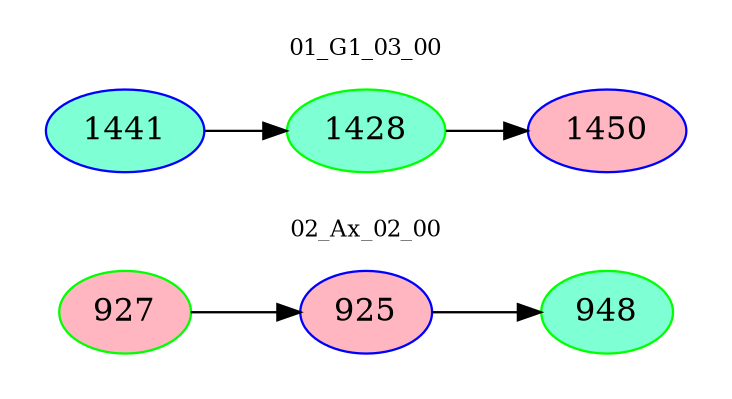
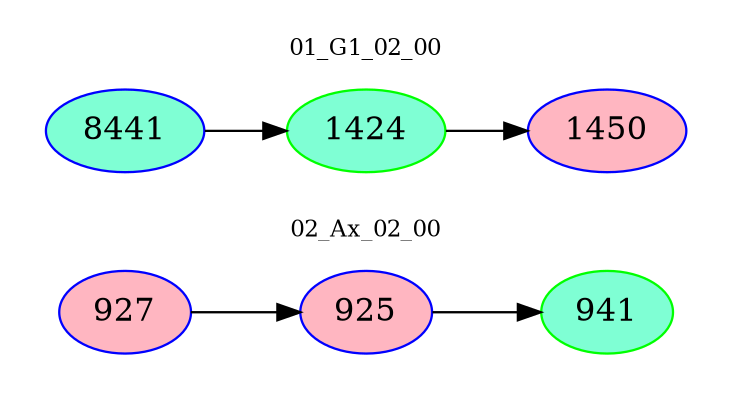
cluster "01_G1_03_00": label "01_G1_03_00" -> "01_G1_02_00"
node "1441": label "1441" -> "8441"
node "1428": label "1428" -> "1424"
node "927": color green -> blue
node "948": label "948" -> "941"
